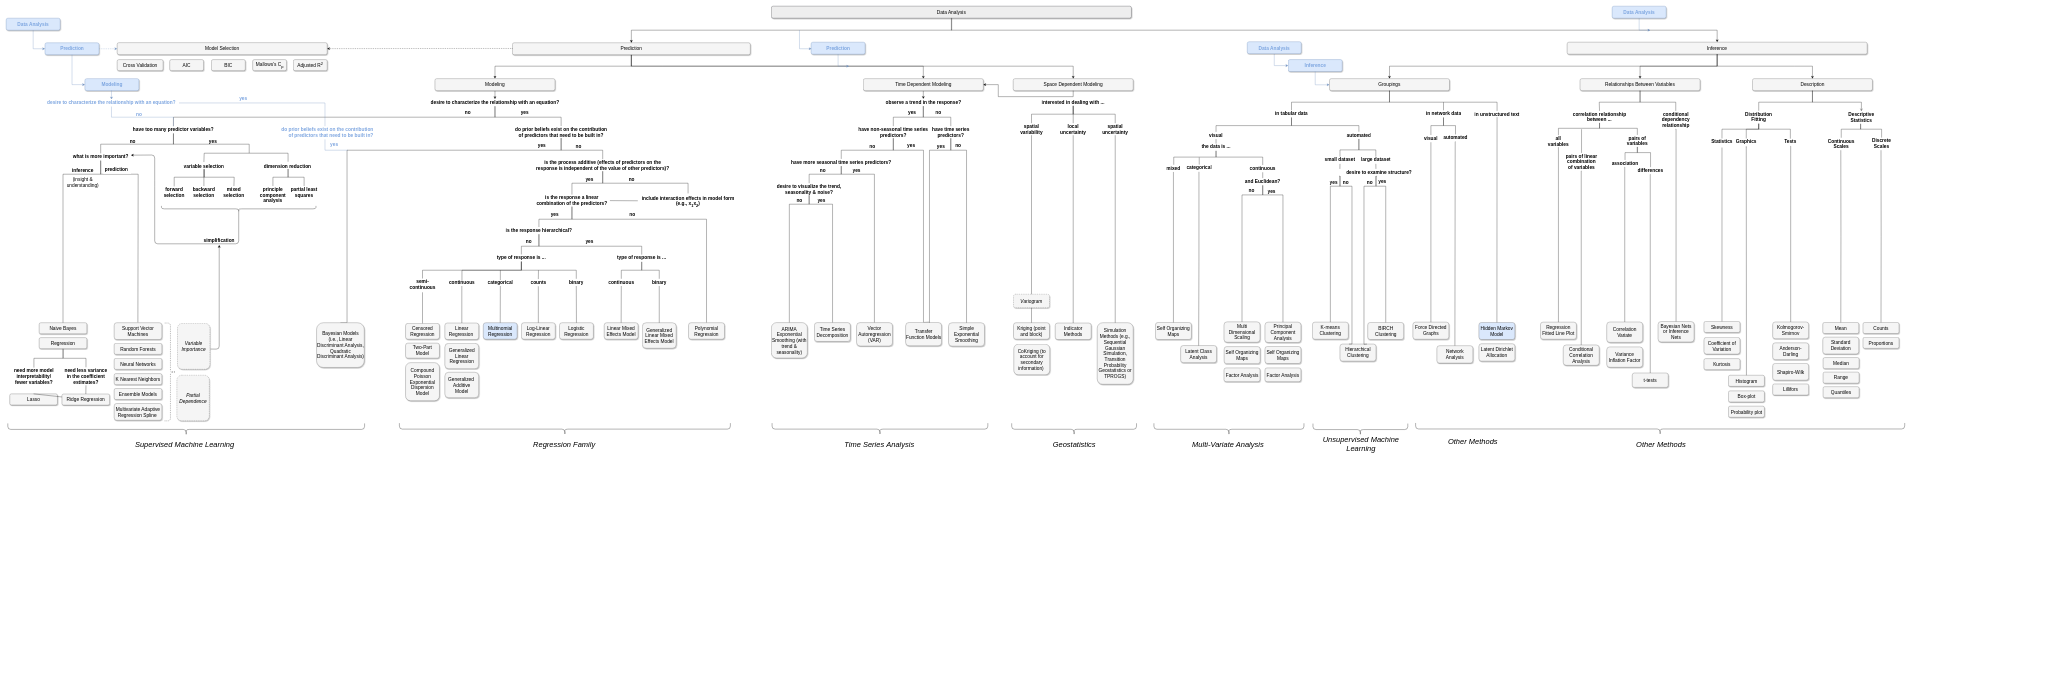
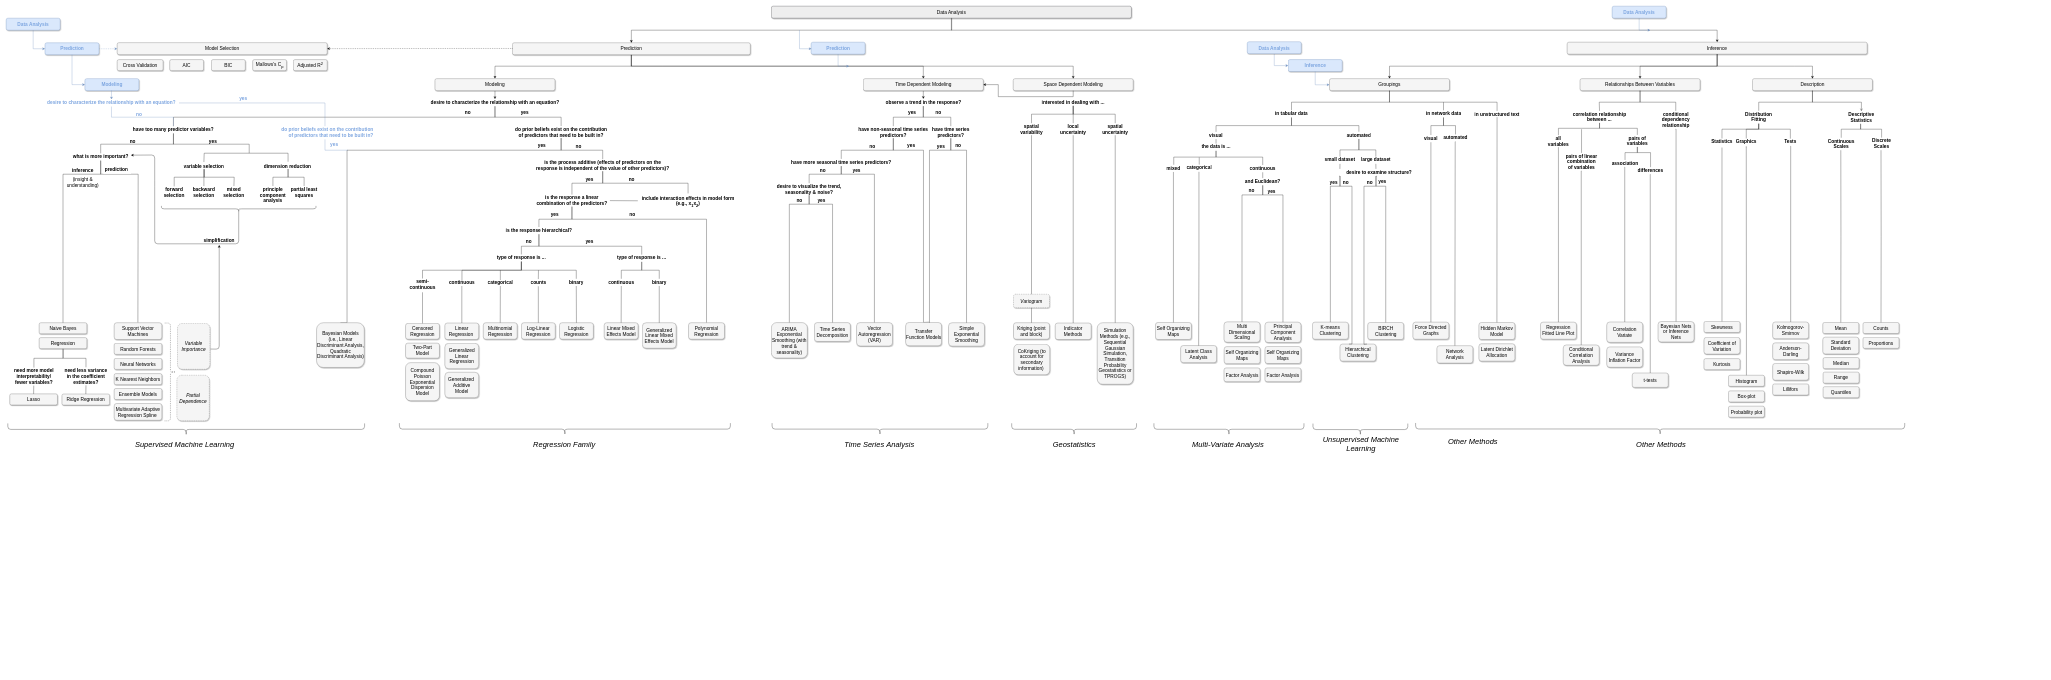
node "Multinomial Regression": fillcolor #dae8fc -> #f5f5f5
node "Hidden Markov Model": fillcolor #dae8fc -> #f5f5f5
edge "Lasso" -- "Ridge Regression": now "Lasso" -- "need more model interpretability/ fewer variables?"
